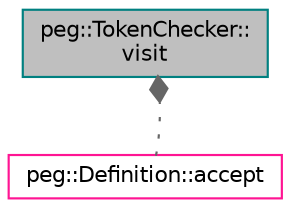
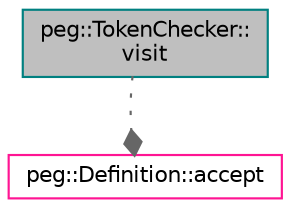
edge "peg::Definition::accept" -> "peg::TokenChecker:: visit": reversed
